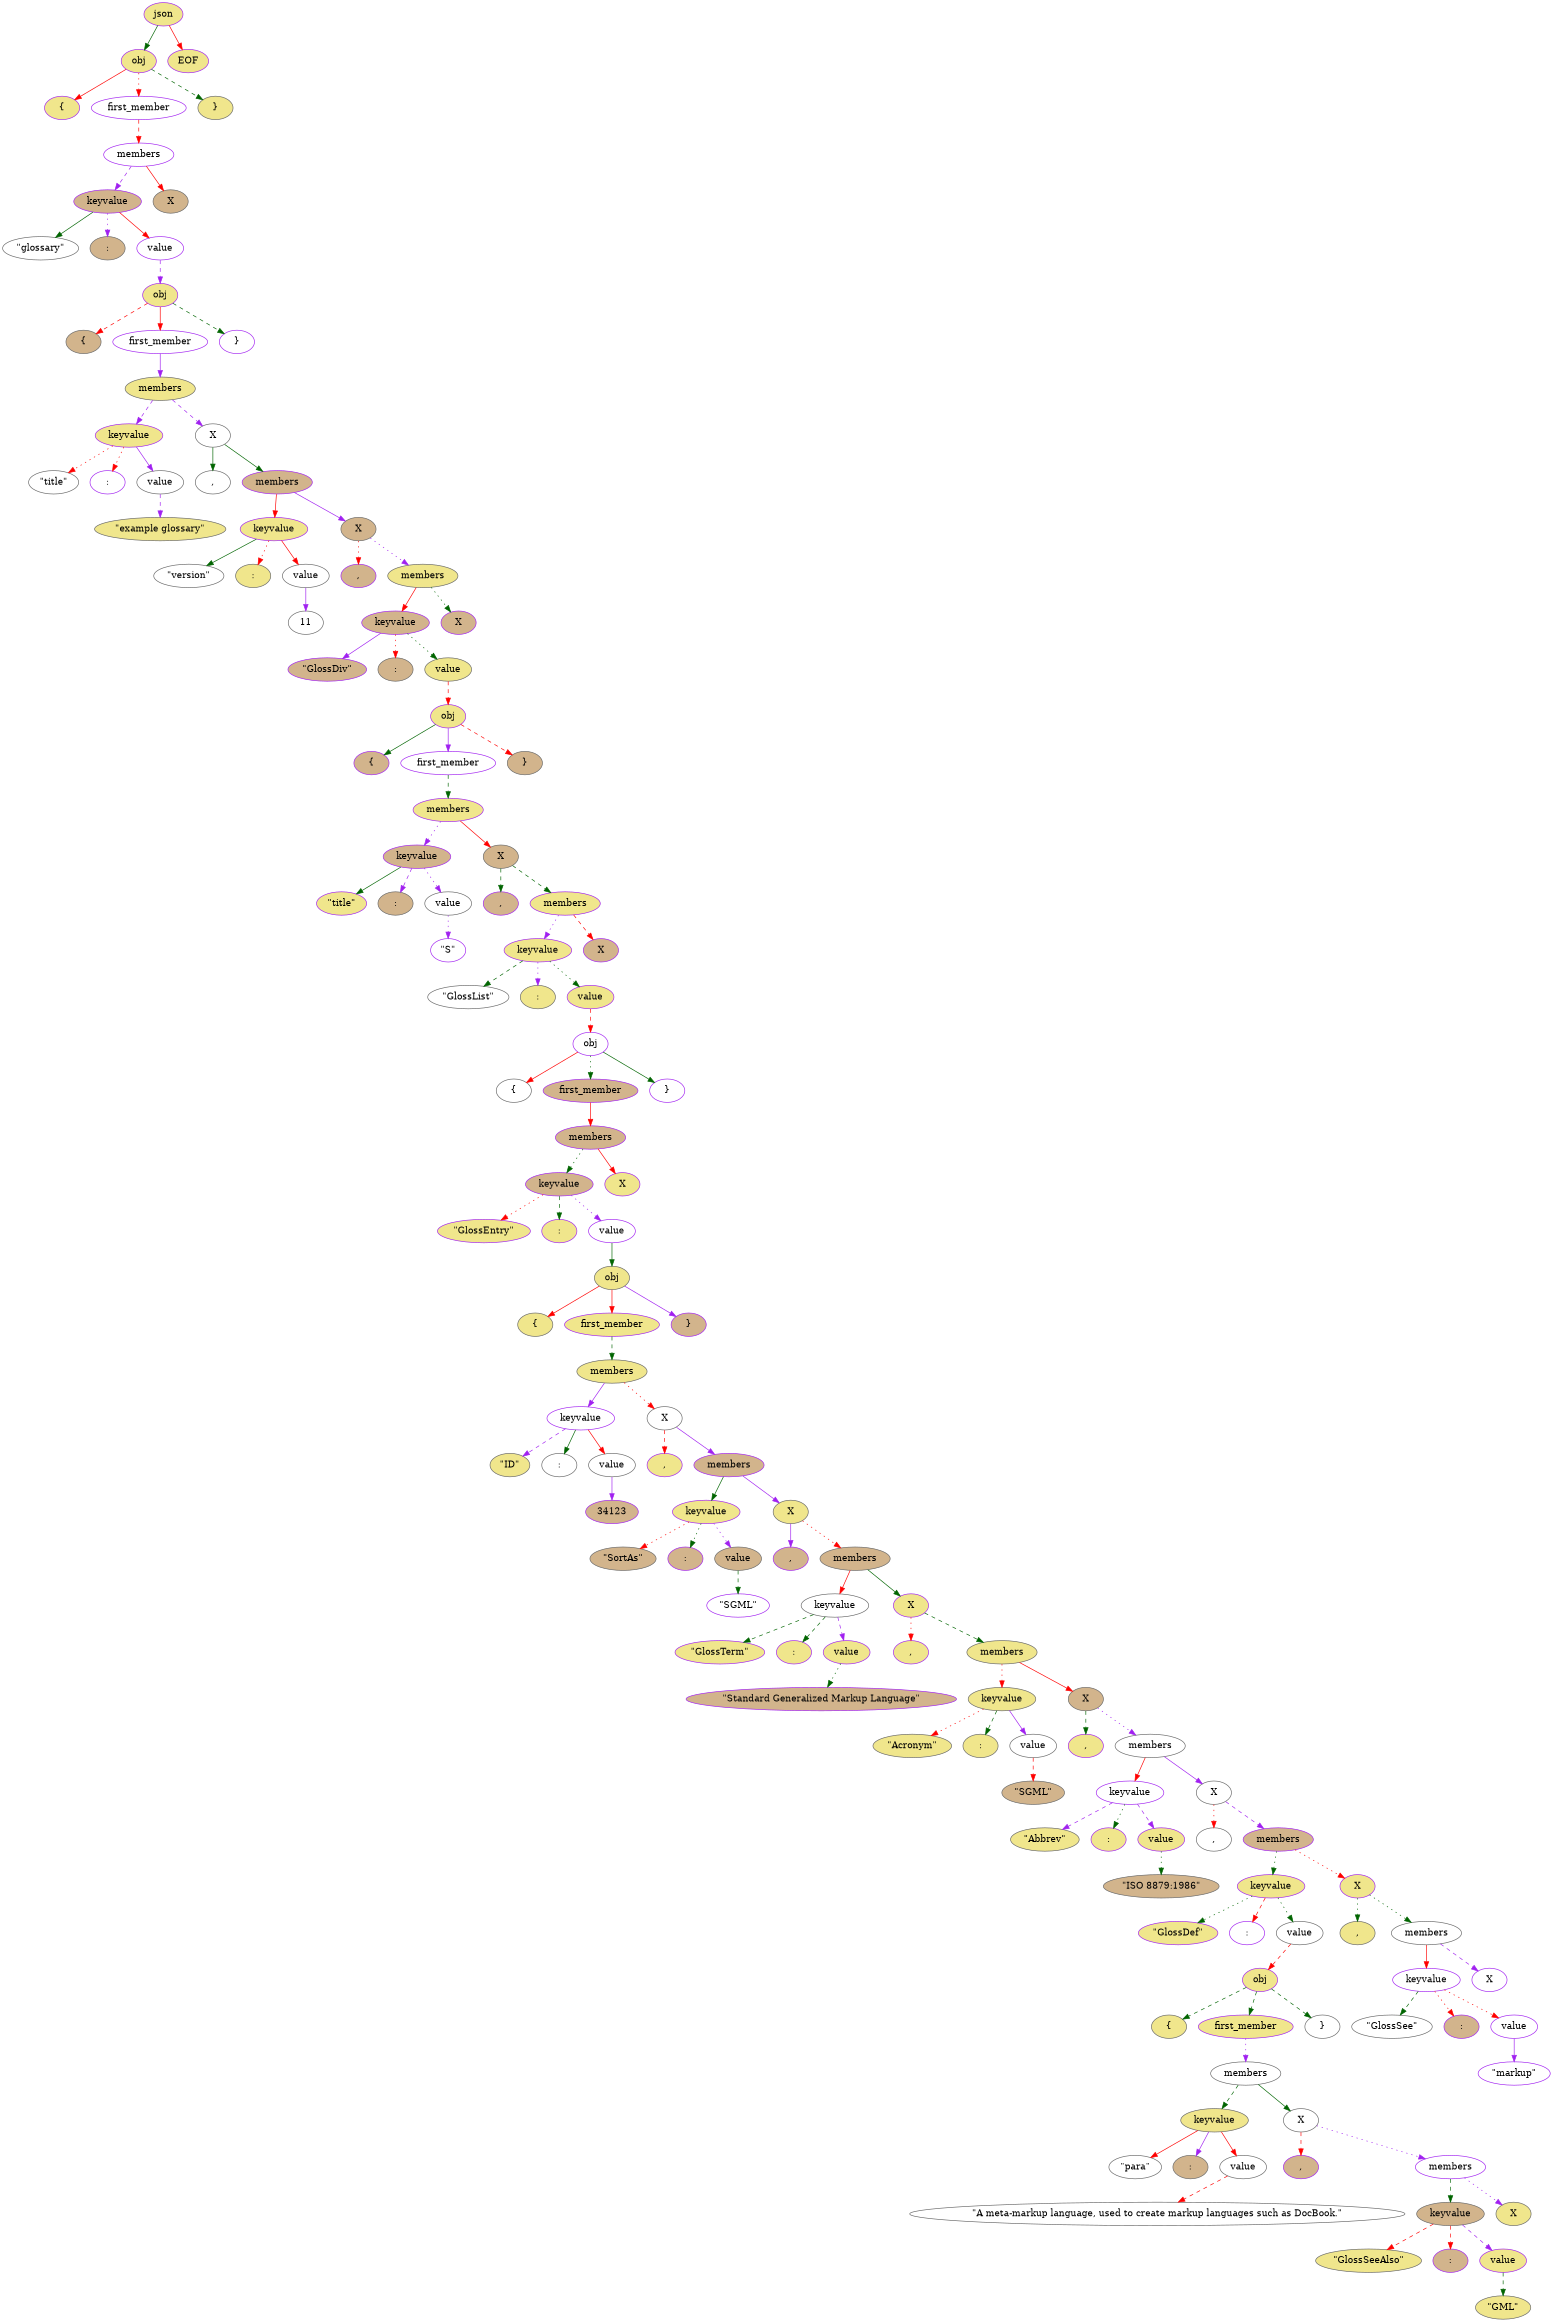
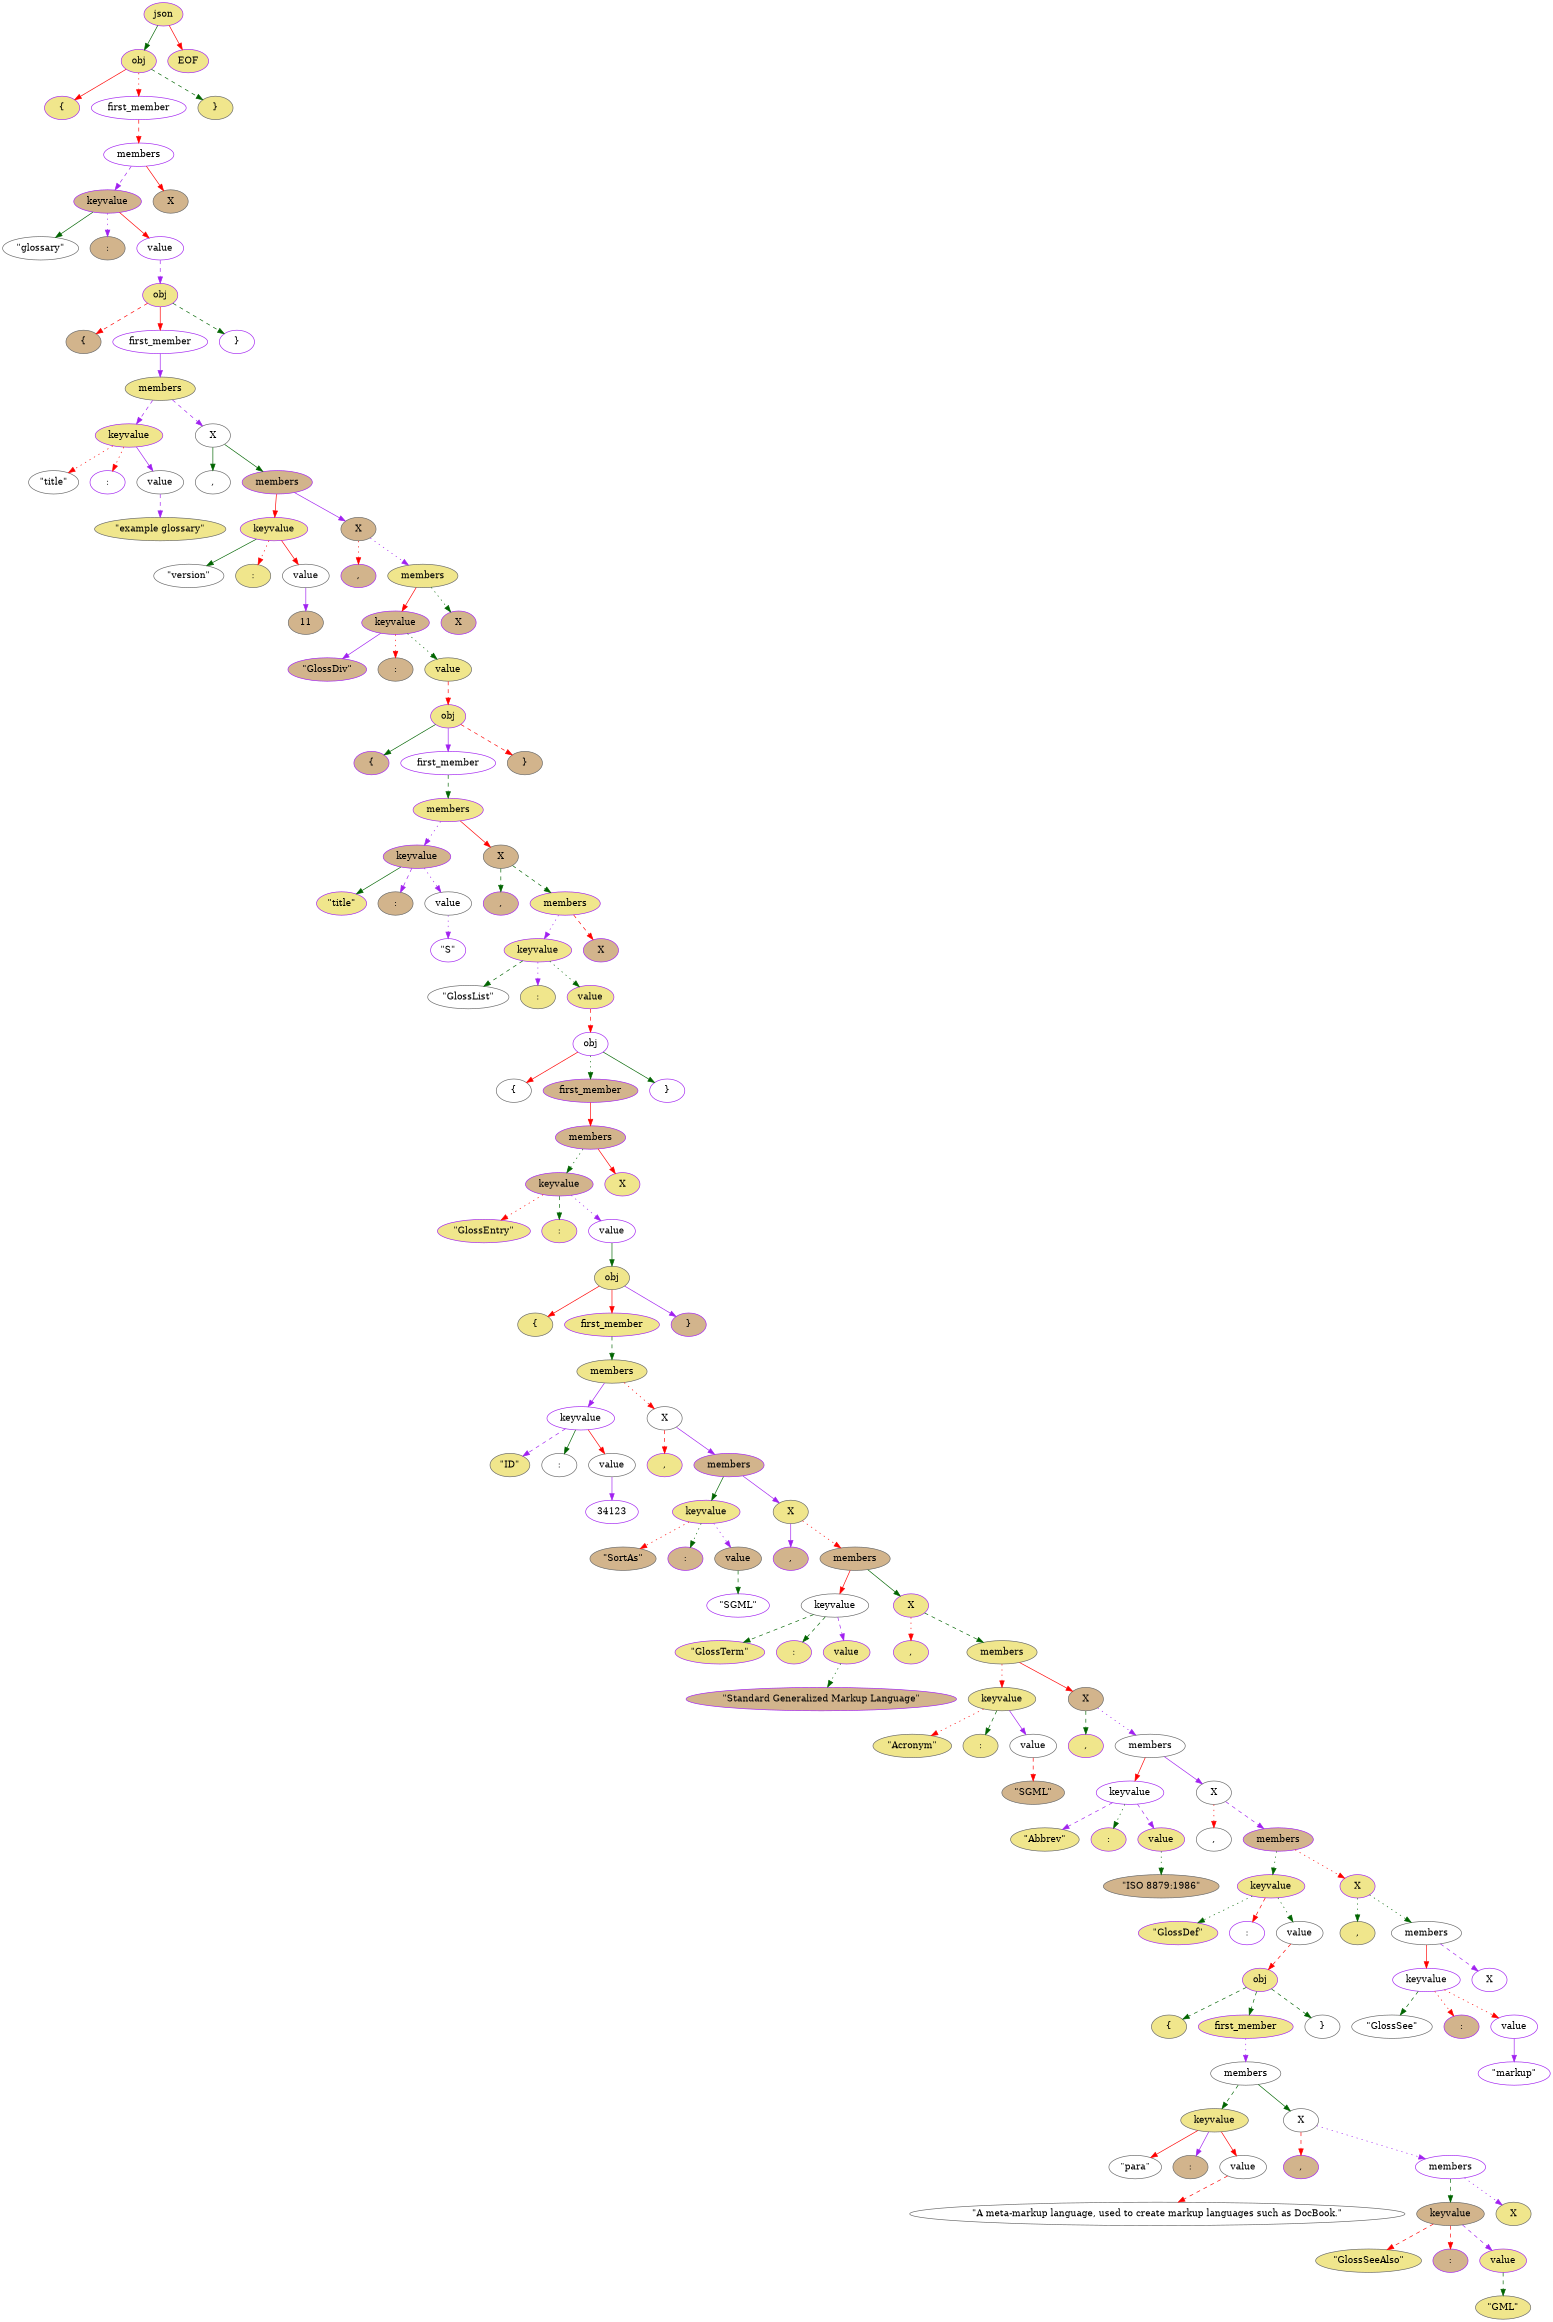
node "11": fillcolor white -> tan
node "34123": fillcolor tan -> white
